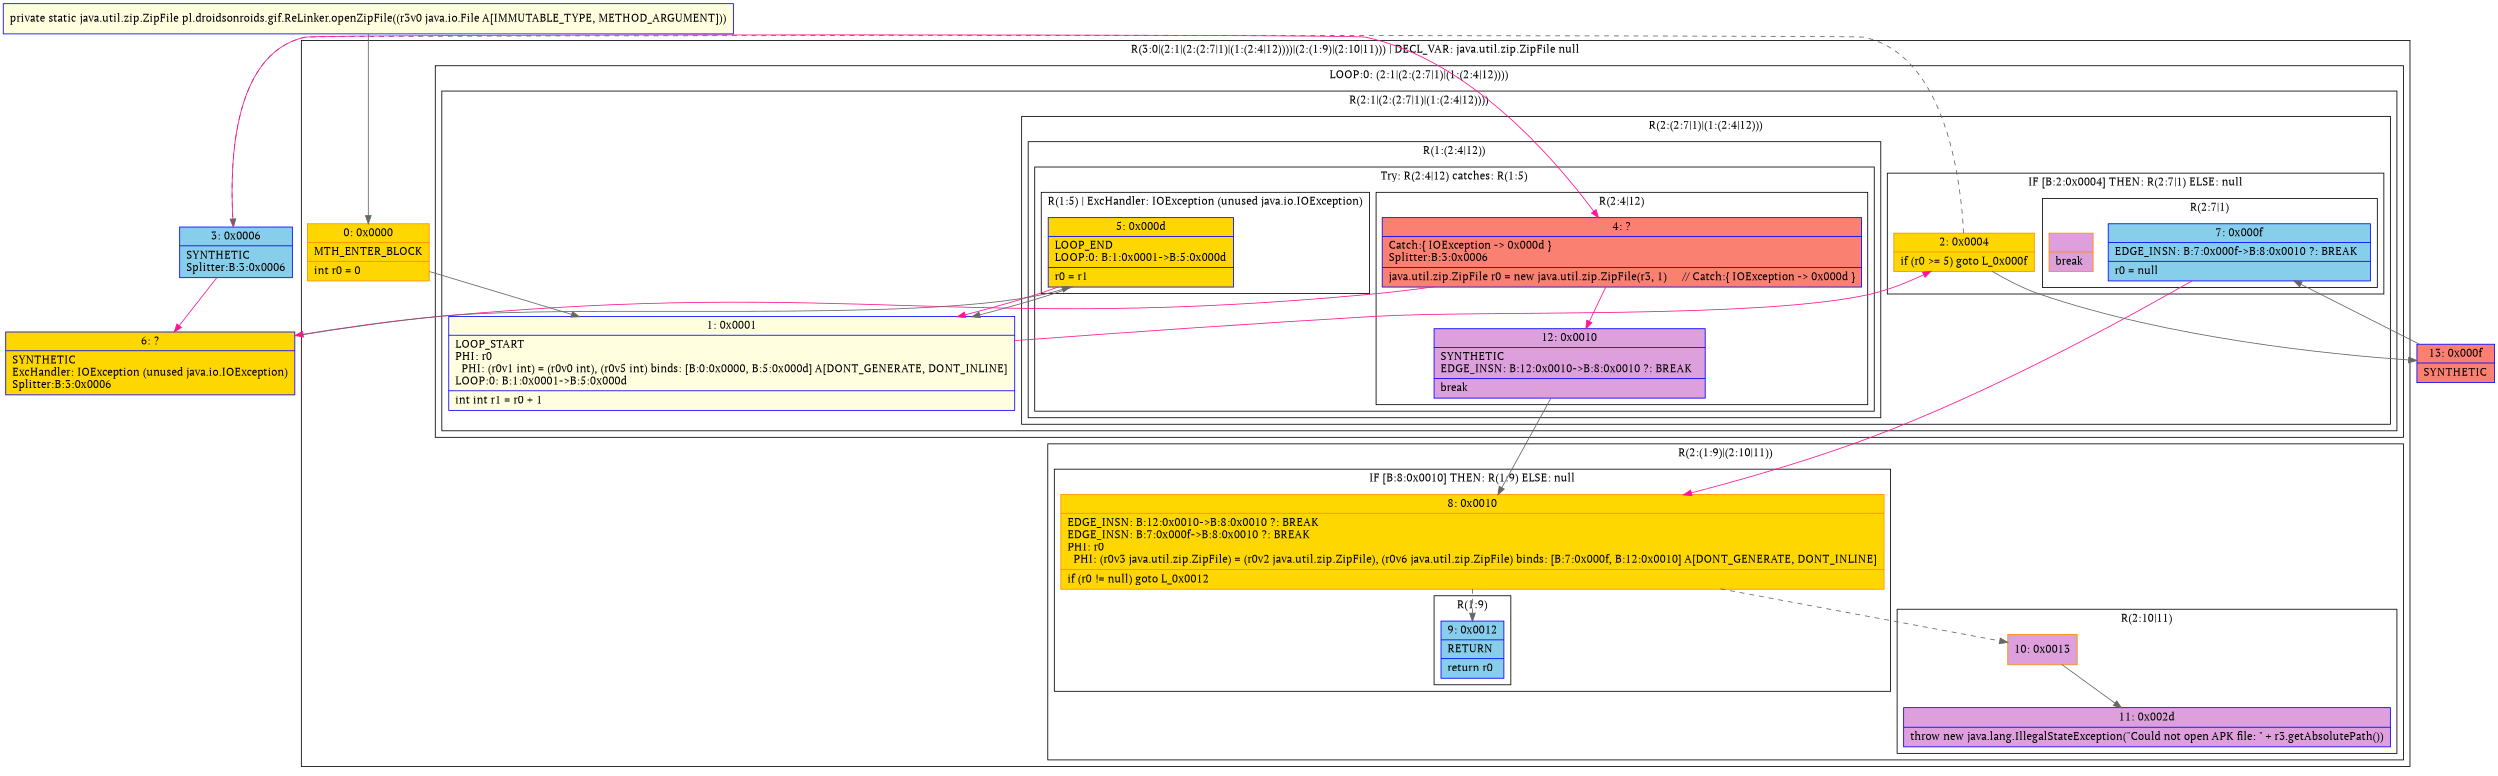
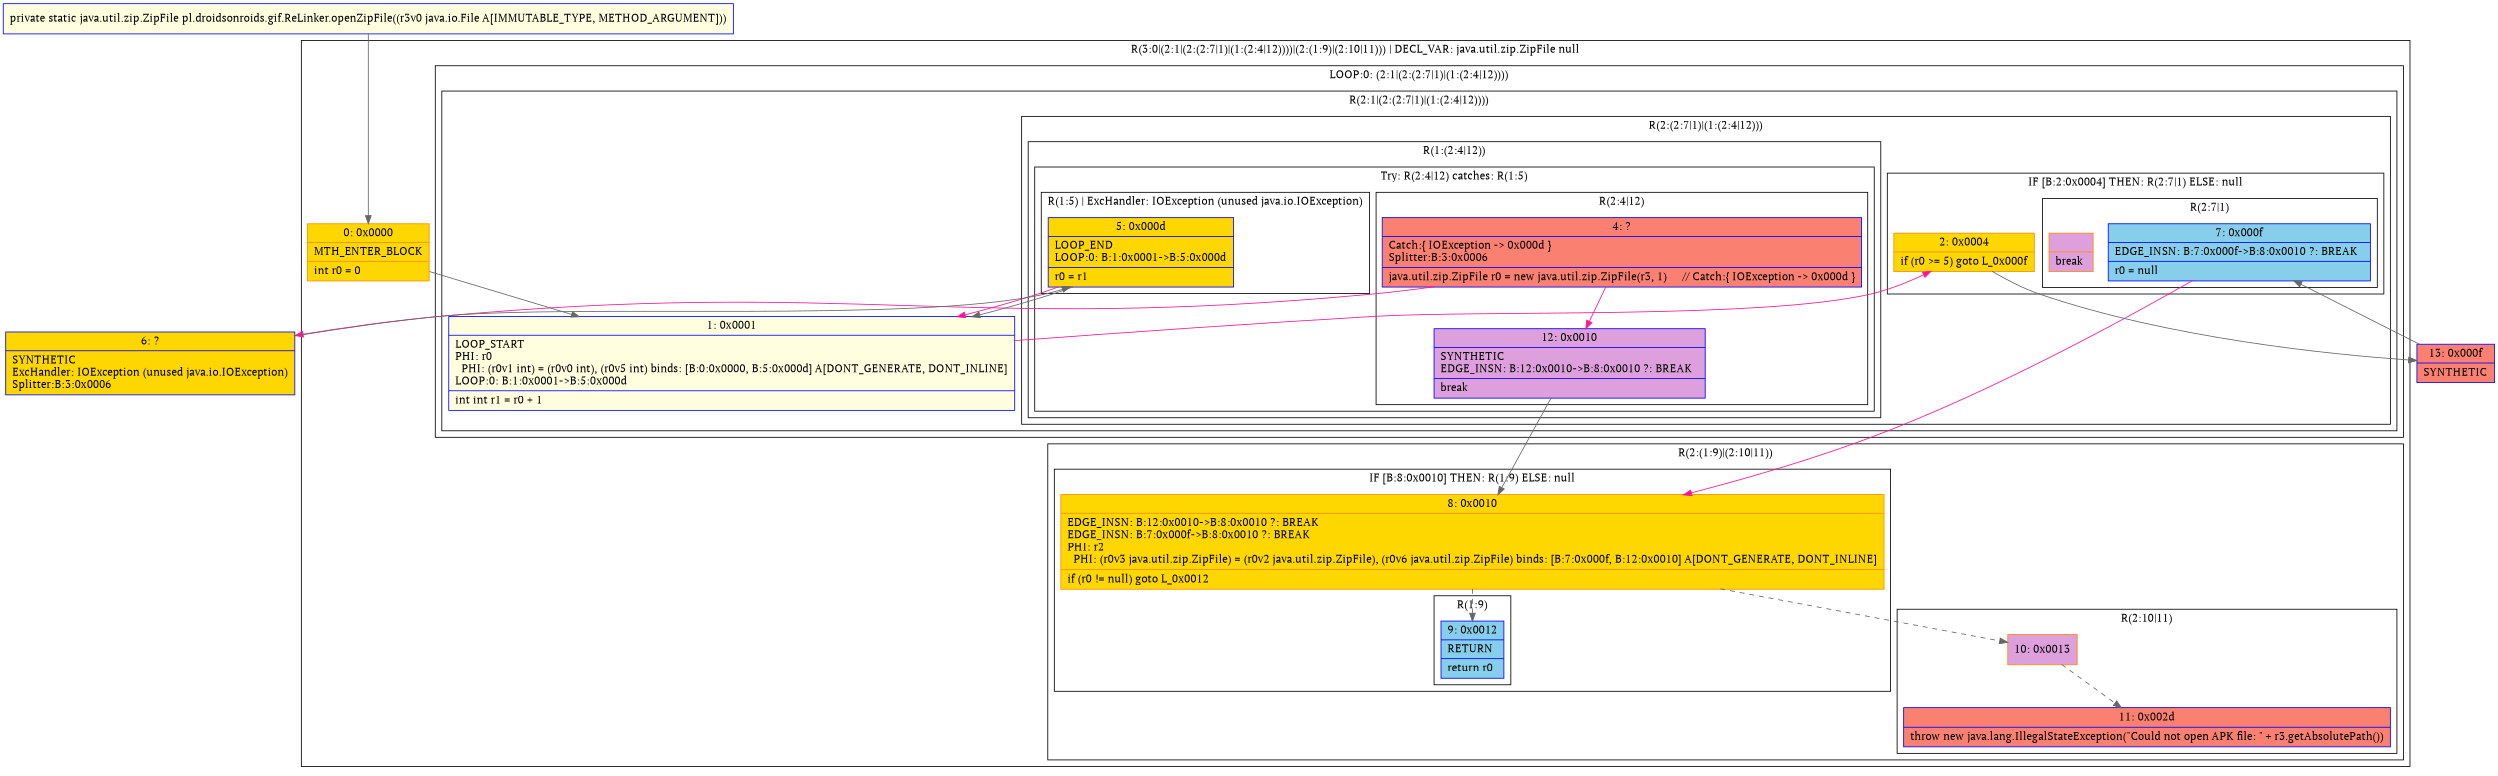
node "3: 0x0006": removed
node "8: 0x0010": text "PHI: r0" -> "PHI: r2"
edge "10: 0x0013" -> "11: 0x002d": style solid -> dashed
node "11: 0x002d": fillcolor plum -> salmon
